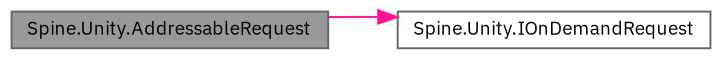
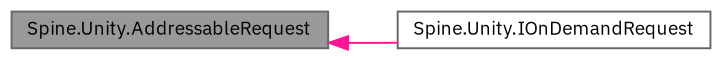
edge "Spine.Unity.AddressableRequest" -> "Spine.Unity.IOnDemandRequest": reversed
